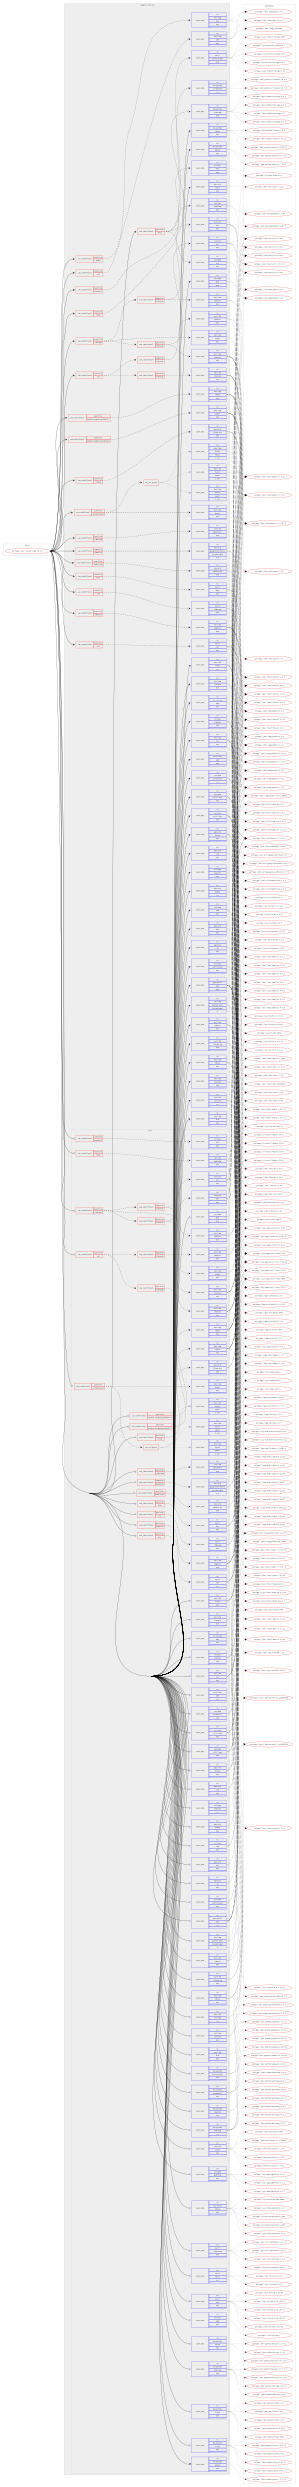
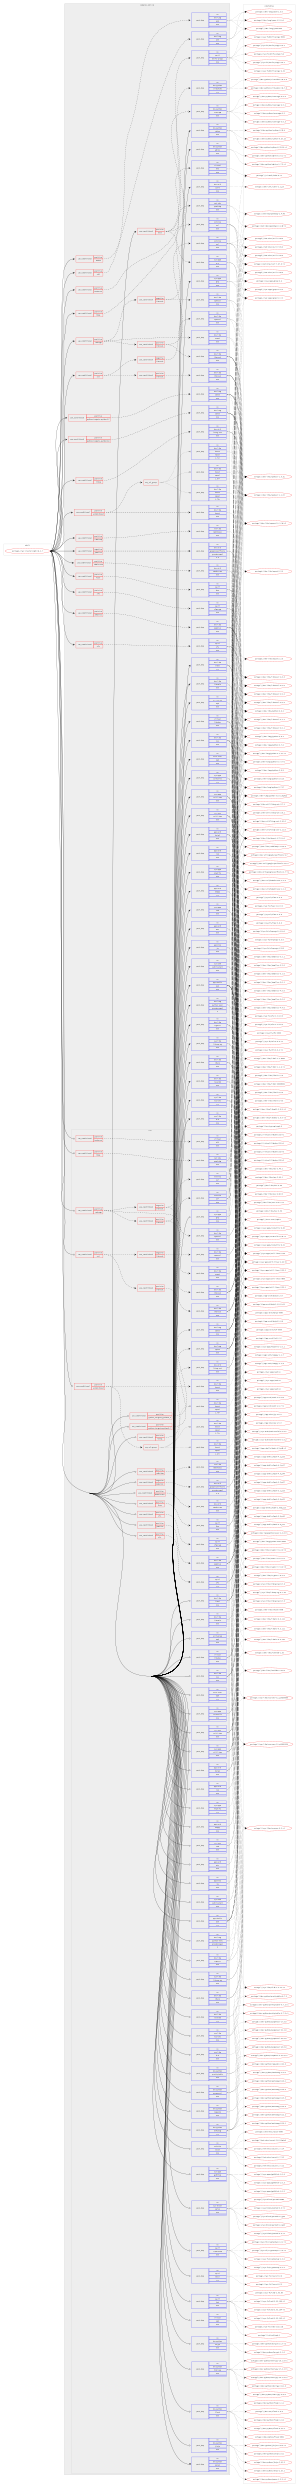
node "portage://sys-apps/grep-3.4": added
